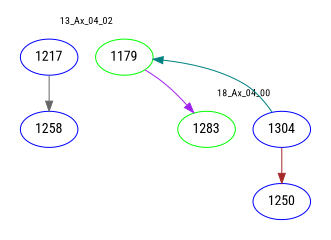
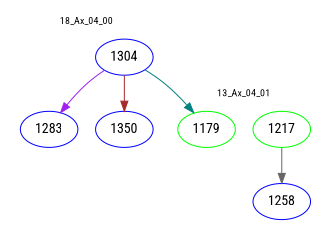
cluster "13_Ax_04_02": label "13_Ax_04_02" -> "13_Ax_04_01"
node "1217": color blue -> green
edge "1179" -> "1283": now "1304" -> "1283"
node "1283": color green -> blue
node "1250": label "1250" -> "1350"
